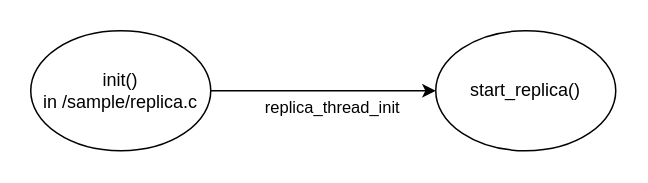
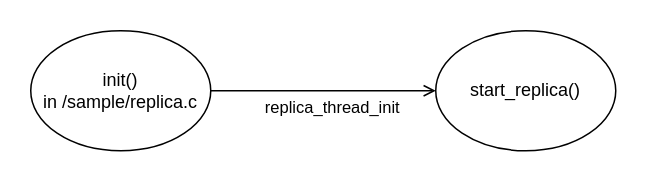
edge "init() in /sample/replica.c" -> "start_replica()": arrowhead classic -> open
